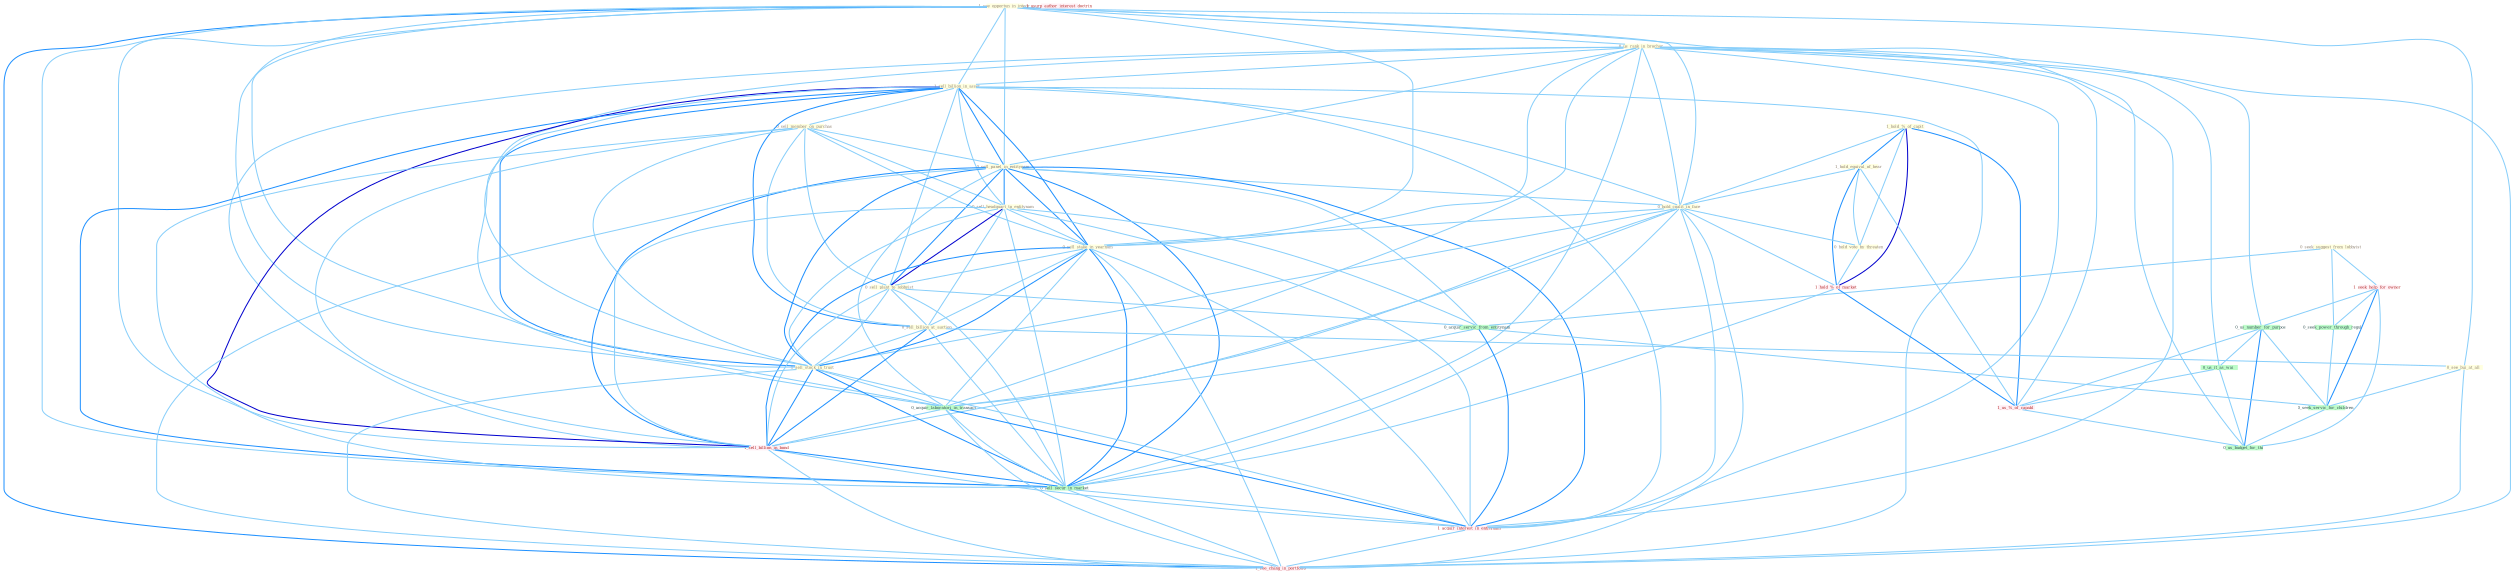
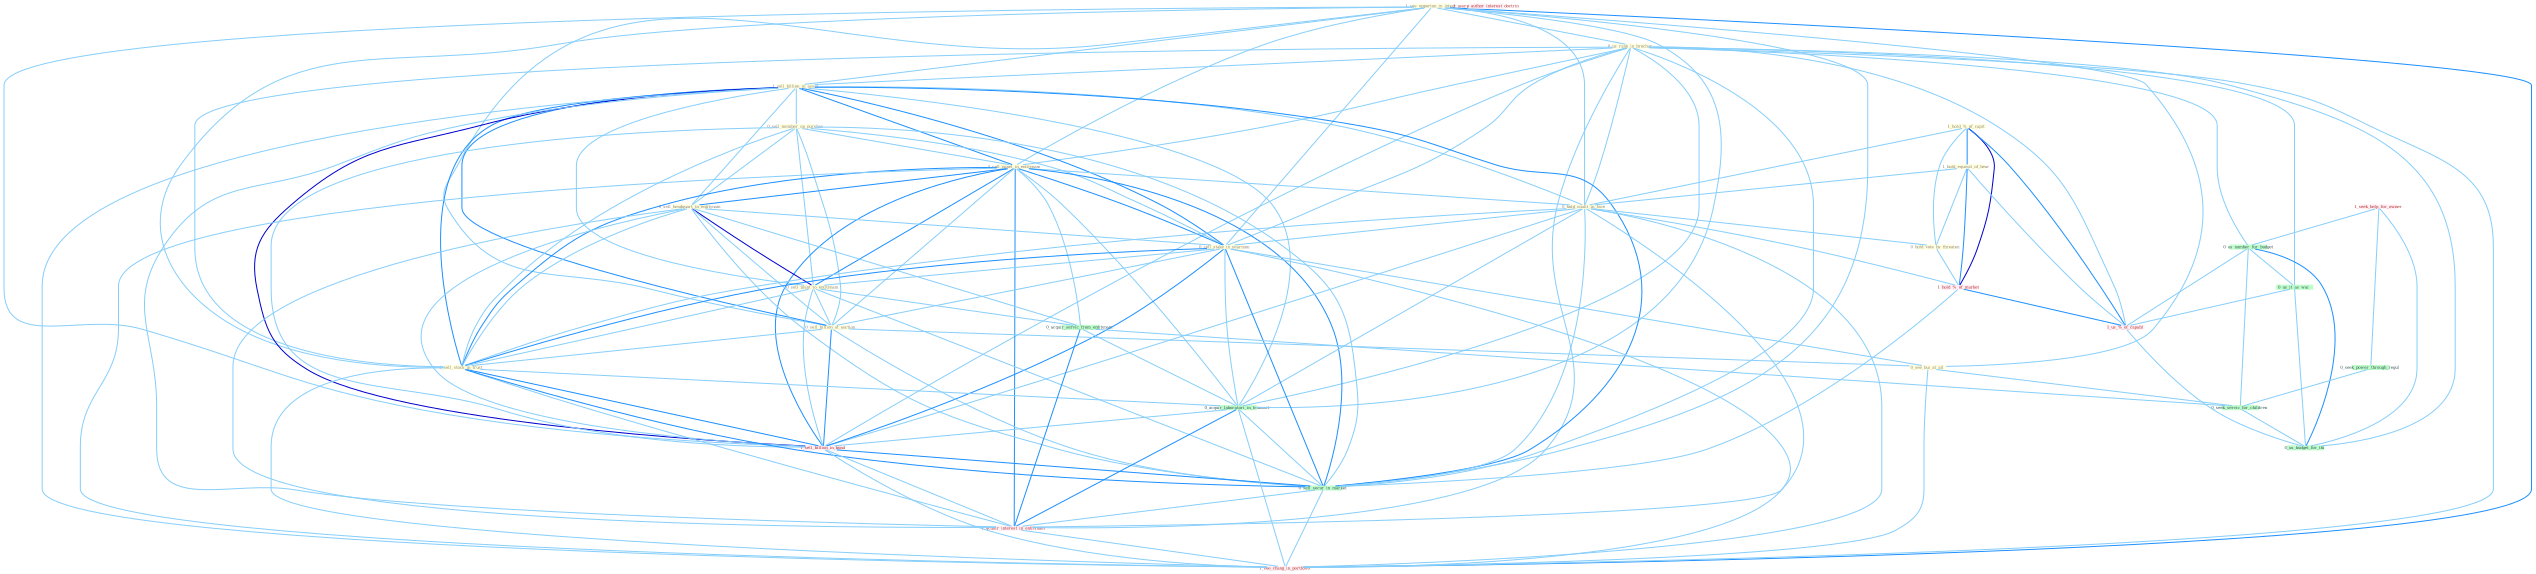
edge "1_see_opportun_in_integr" -- "1_acquir_interest_in_entitynam": now "1_see_opportun_in_integr" -- "0_sell_billion_at_auction"
edge "0_sell_panel_in_entitynam" -- "0_sell_billion_at_auction": added
node "0_seek_suggest_from_lobbyist": removed
node "0_sell_plant_to_lobbyist": label "0_sell_plant_to_lobbyist" -> "0_sell_plant_to_entitynam"
node "0_us_number_for_purpos": label "0_us_number_for_purpos" -> "0_us_number_for_budget"
edge "1_seek_help_for_owner" -- "0_seek_servic_for_children": removed
edge "0_sell_stake_in_yearnum" -- "1_acquir_interest_in_entitynam": now "0_sell_stake_in_yearnum" -- "0_see_bui_at_all"
